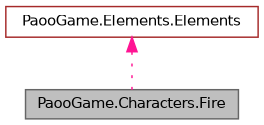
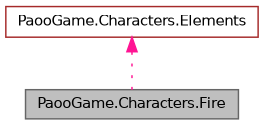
node "PaooGame.Elements.Elements": label "PaooGame.Elements.Elements" -> "PaooGame.Characters.Elements"
